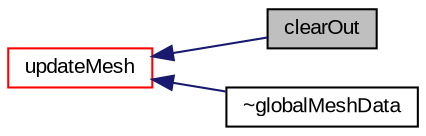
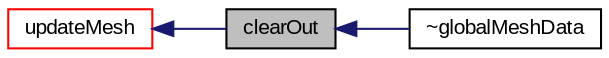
edge "~globalMeshData" -> "updateMesh": now "~globalMeshData" -> "clearOut"
